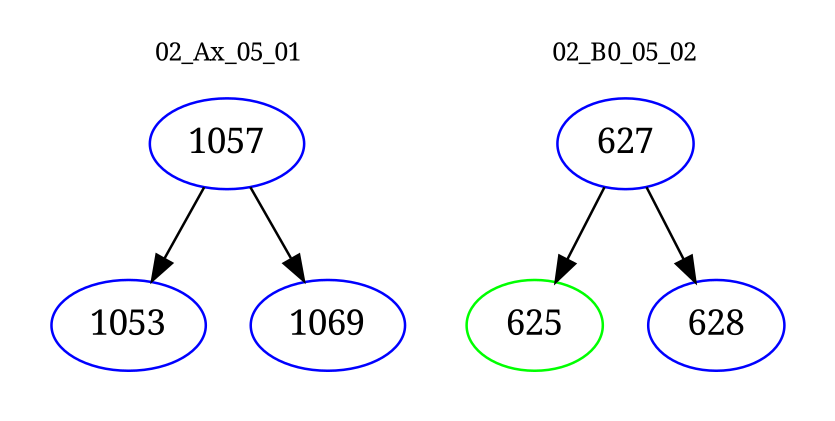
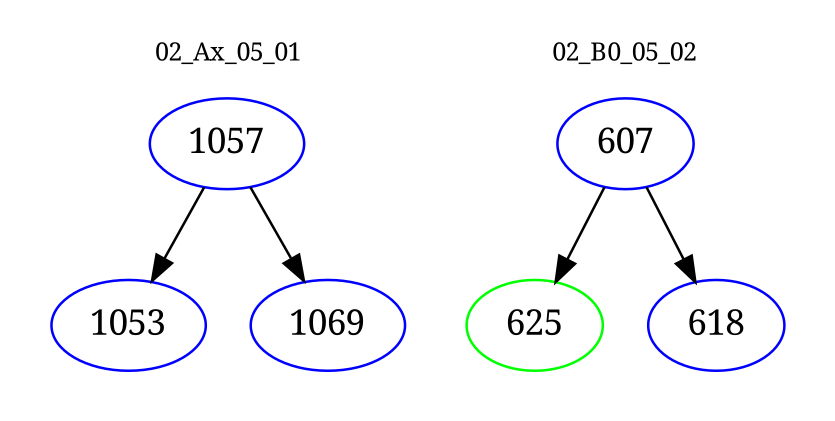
node "627": label "627" -> "607"
node "628": label "628" -> "618"
